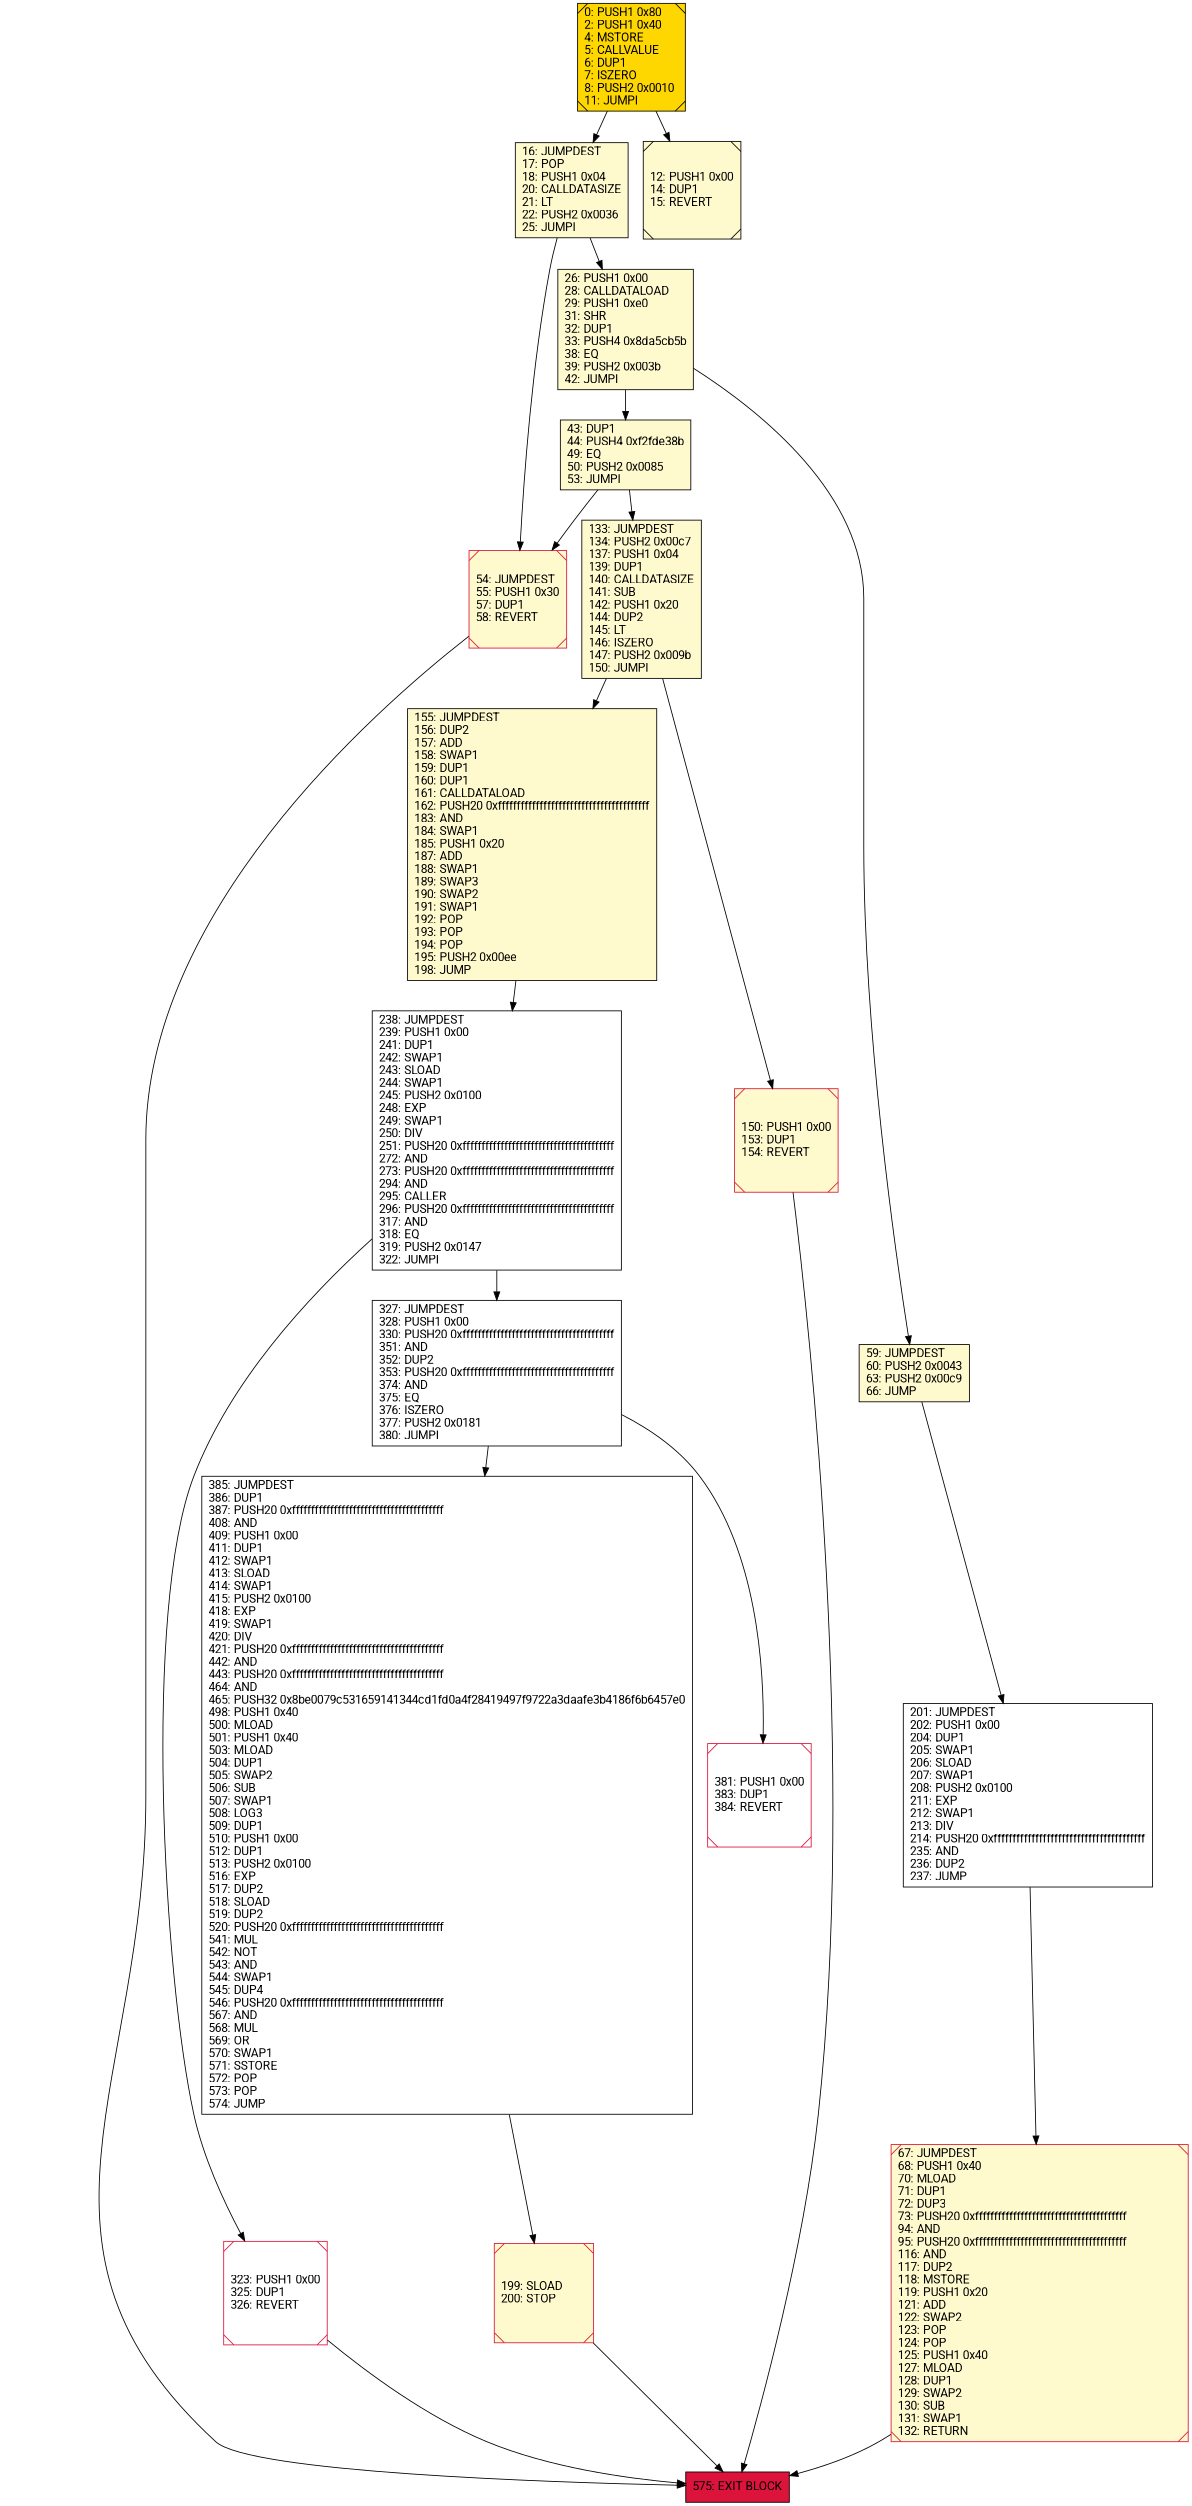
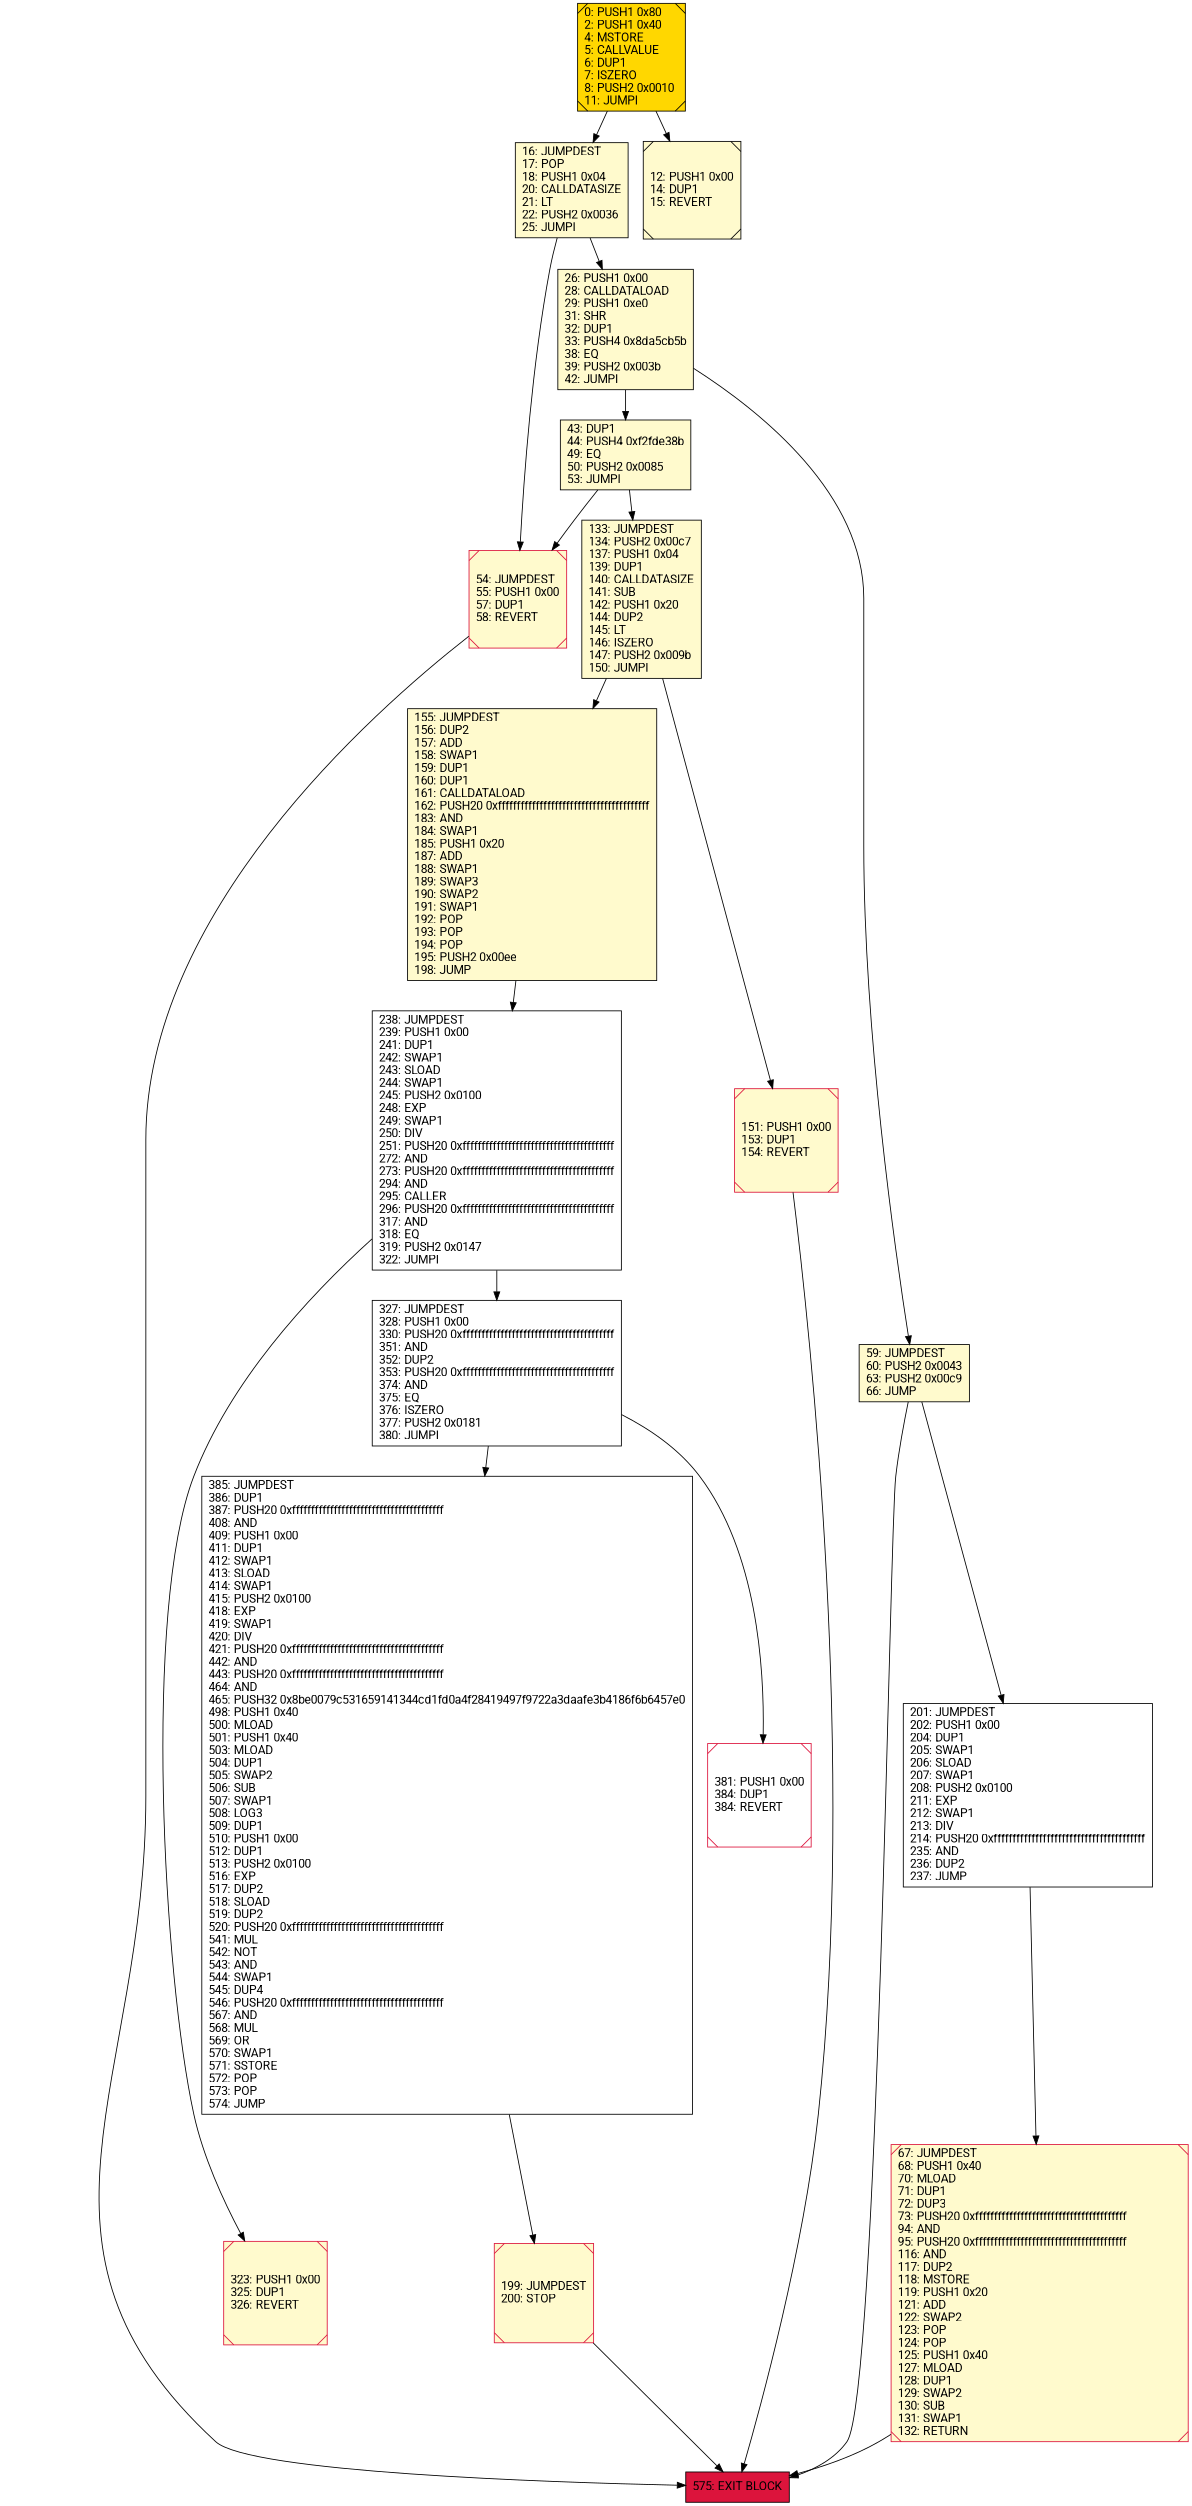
node "54: JUMPDEST 55: PUSH1 0x30 57: DUP1 58: REVERT": label "54: JUMPDEST 55: PUSH1 0x30 57: DUP1 58: REVERT" -> "54: JUMPDEST 55: PUSH1 0x00 57: DUP1 58: REVERT"
node "150: PUSH1 0x00 153: DUP1 154: REVERT": label "150: PUSH1 0x00 153: DUP1 154: REVERT" -> "151: PUSH1 0x00 153: DUP1 154: REVERT"
node "381: PUSH1 0x00 383: DUP1 384: REVERT": label "381: PUSH1 0x00 383: DUP1 384: REVERT" -> "381: PUSH1 0x00 384: DUP1 384: REVERT"
node "323: PUSH1 0x00 325: DUP1 326: REVERT": fillcolor white -> lemonchiffon
node "199: SLOAD 200: STOP": label "199: SLOAD 200: STOP" -> "199: JUMPDEST 200: STOP"
edge "323: PUSH1 0x00 325: DUP1 326: REVERT" -> "575: EXIT BLOCK": now "59: JUMPDEST 60: PUSH2 0x0043 63: PUSH2 0x00c9 66: JUMP" -> "575: EXIT BLOCK"
